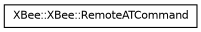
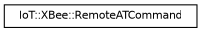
node "XBee::XBee::RemoteATCommand": label "XBee::XBee::RemoteATCommand" -> "IoT::XBee::RemoteATCommand"
